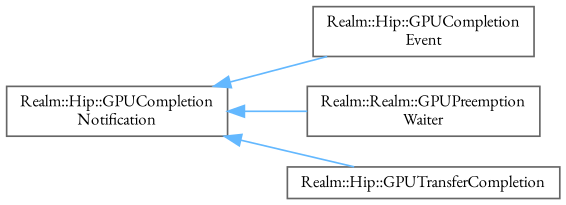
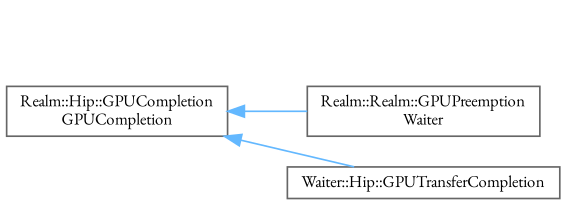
node "Realm::Hip::GPUCompletion Event": removed
node "Realm::Hip::GPUCompletion Notification": label "Realm::Hip::GPUCompletion Notification" -> "Realm::Hip::GPUCompletion GPUCompletion"
node "Realm::Hip::GPUTransferCompletion": label "Realm::Hip::GPUTransferCompletion" -> "Waiter::Hip::GPUTransferCompletion"
